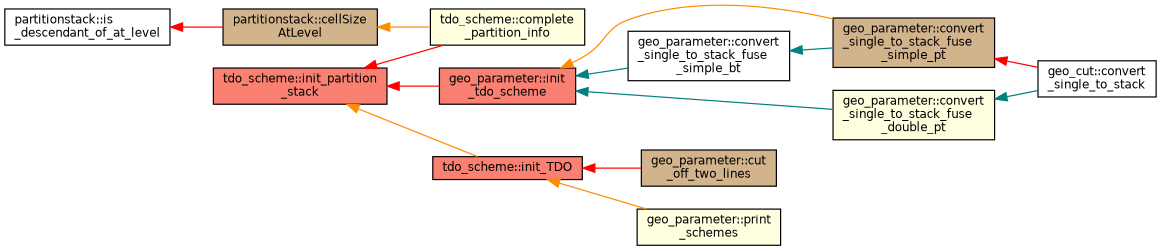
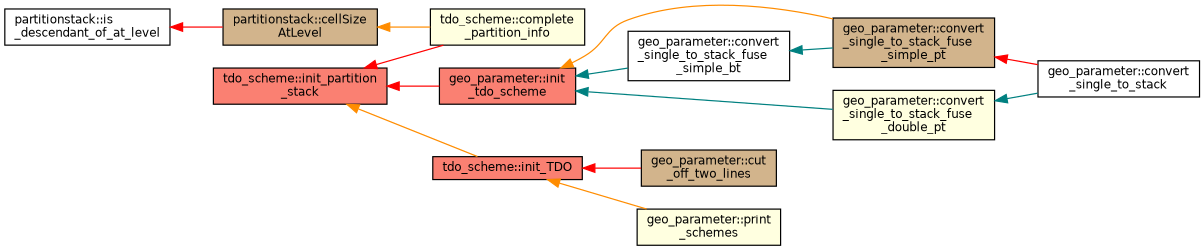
node "geo_cut::convert _single_to_stack": label "geo_cut::convert _single_to_stack" -> "geo_parameter::convert _single_to_stack"
